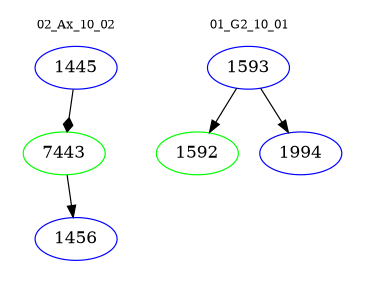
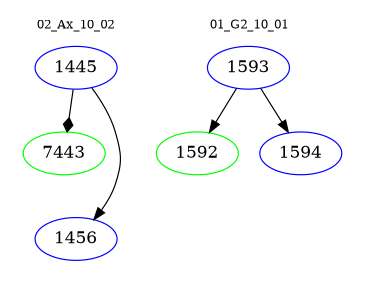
node "1994": label "1994" -> "1594"
edge "7443" -> "1456": now "1445" -> "1456"
